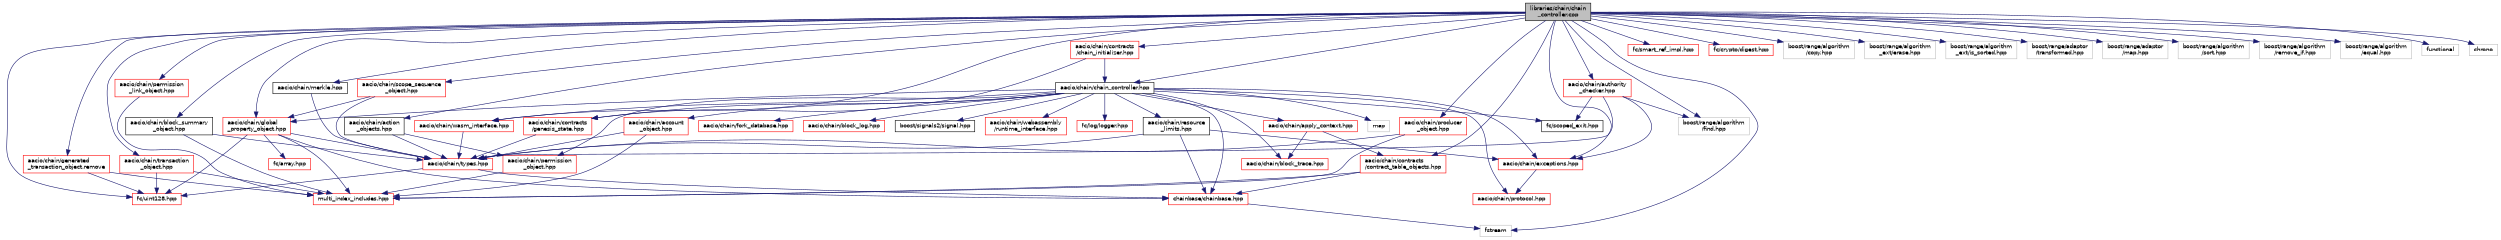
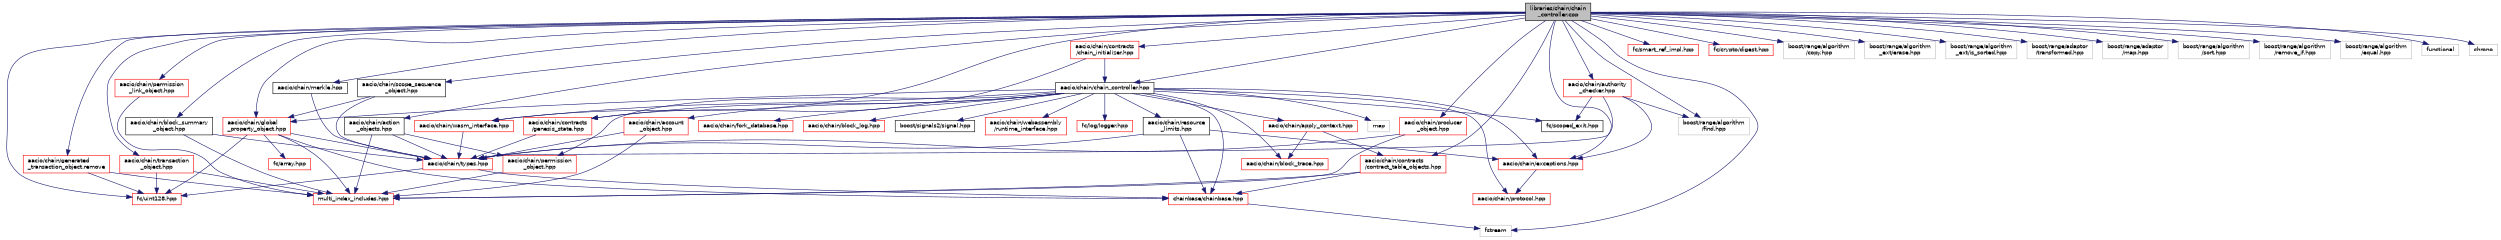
node "aacio/chain/scope_sequence _object.hpp": color red -> black
edge "aacio/chain/action _objects.hpp" -> "multi_index_includes.hpp": added
